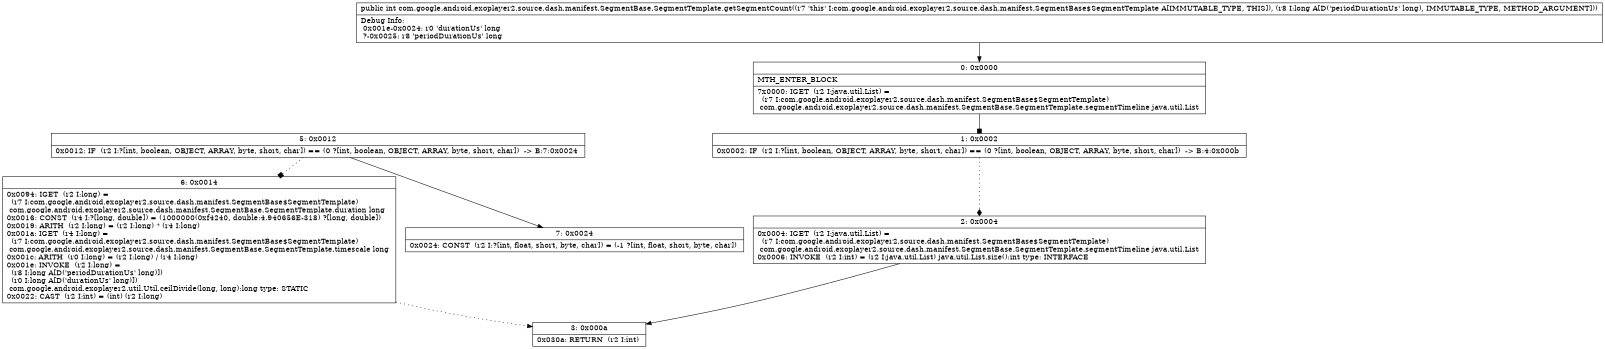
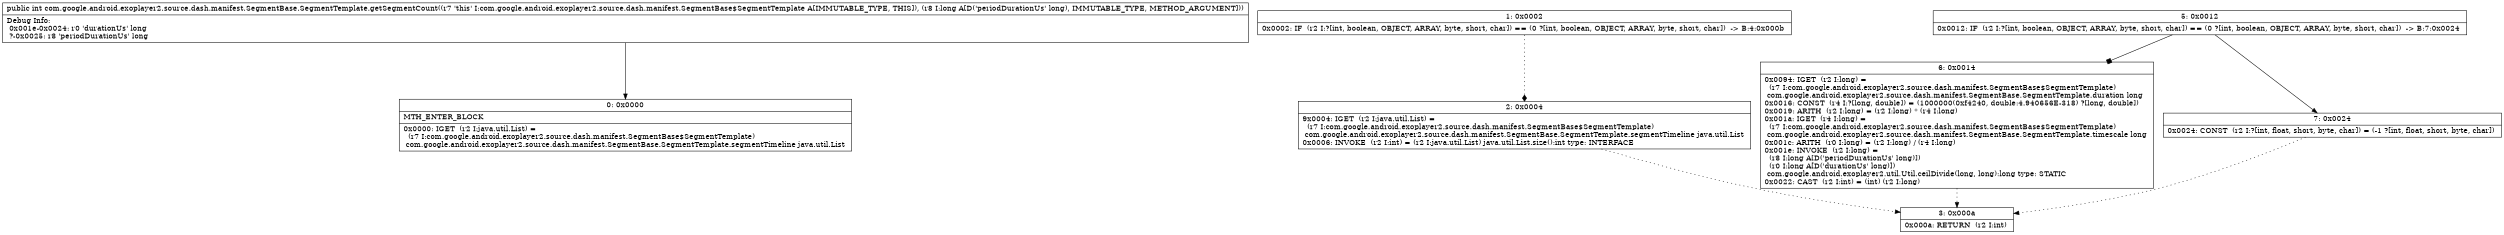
node "0: 0x0000": text "7x0000: IGET  (r2 I:java.util.List) =" -> "0x0000: IGET  (r2 I:java.util.List) ="
edge "0: 0x0000" -> "1: 0x0002": removed
edge "5: 0x0012" -> "6: 0x0014": style dotted -> solid
edge "7: 0x0024" -> "3: 0x000a": added
node "2: 0x0004": text "0x0004: IGET  (r2 I:java.util.List) =" -> "9x0004: IGET  (r2 I:java.util.List) ="
edge "2: 0x0004" -> "3: 0x000a": style solid -> dotted
node "3: 0x000a": text "0x030a: RETURN  (r2 I:int)" -> "0x000a: RETURN  (r2 I:int)"
